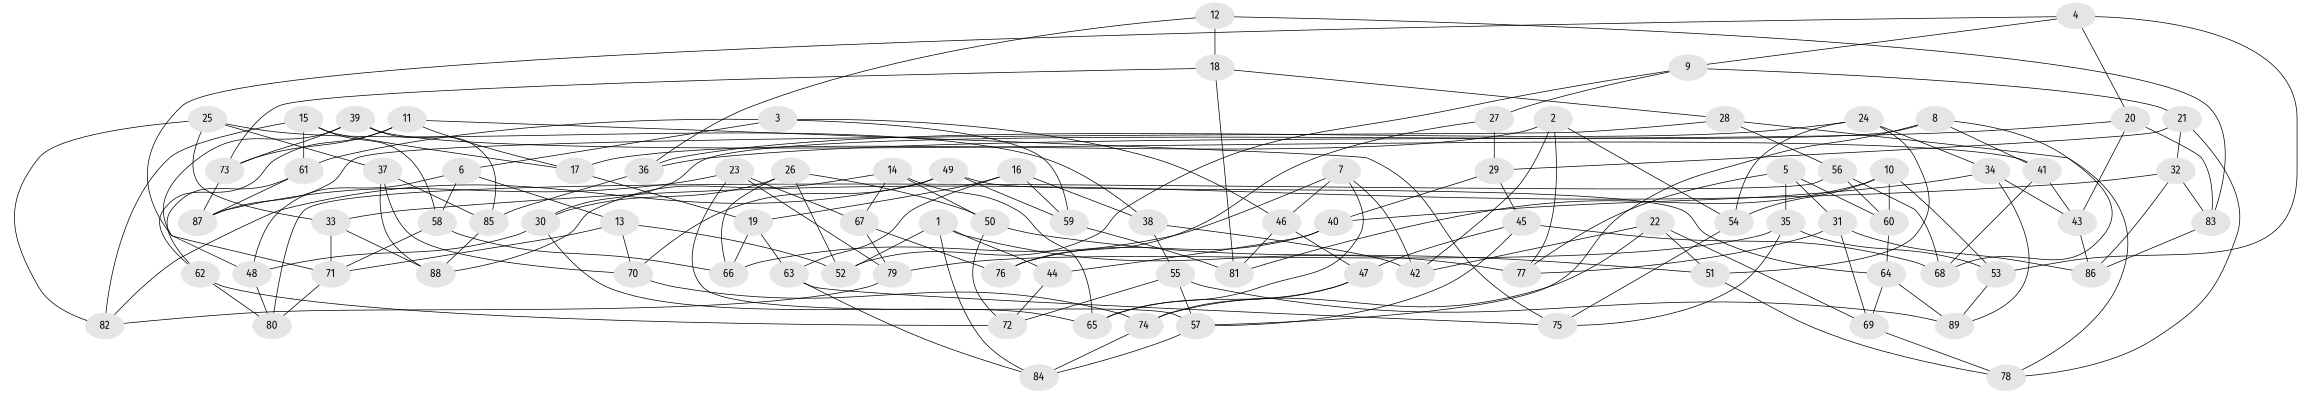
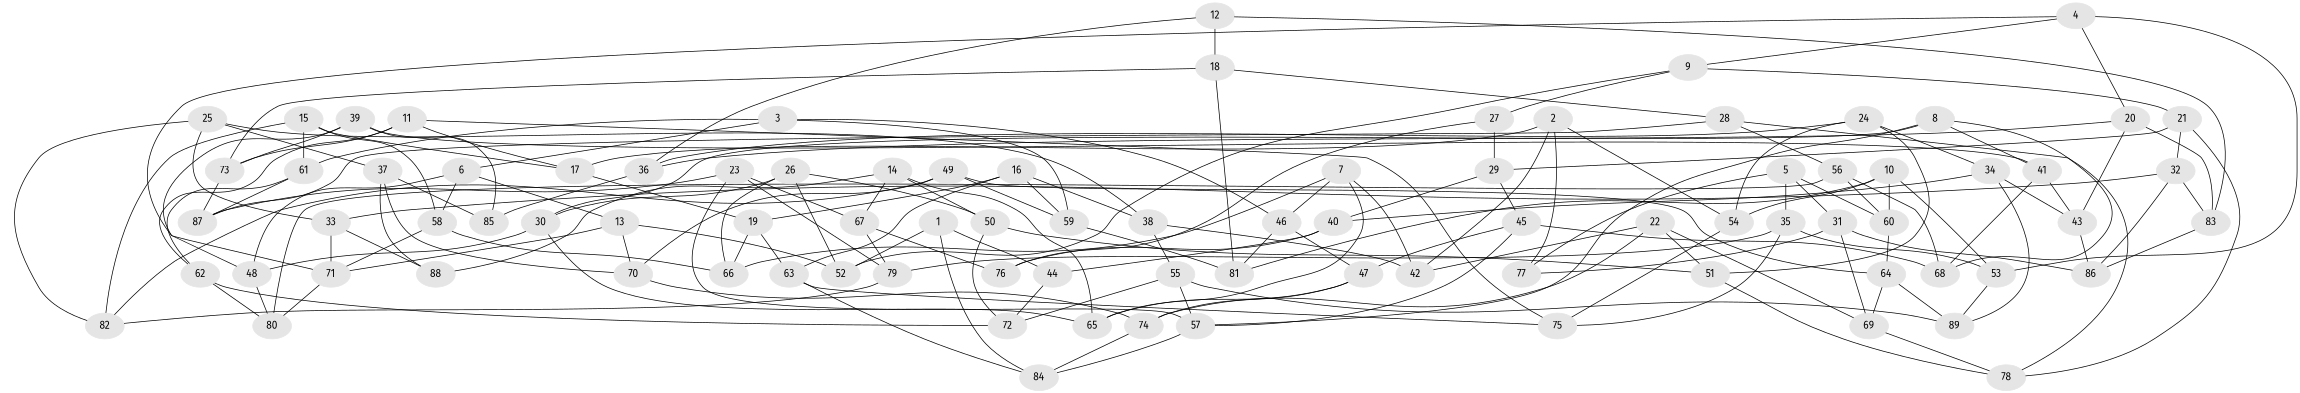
edge "85" -- "88": removed
edge "1" -- "77": removed
